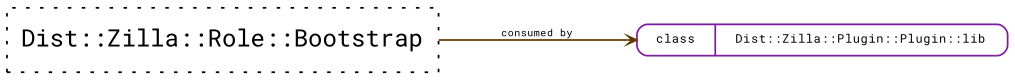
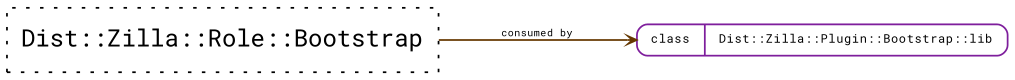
node "class": text "Dist::Zilla::Plugin::Plugin::lib" -> "Dist::Zilla::Plugin::Bootstrap::lib"
